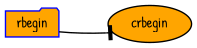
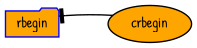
edge "rbegin" -> "crbegin": reversed
